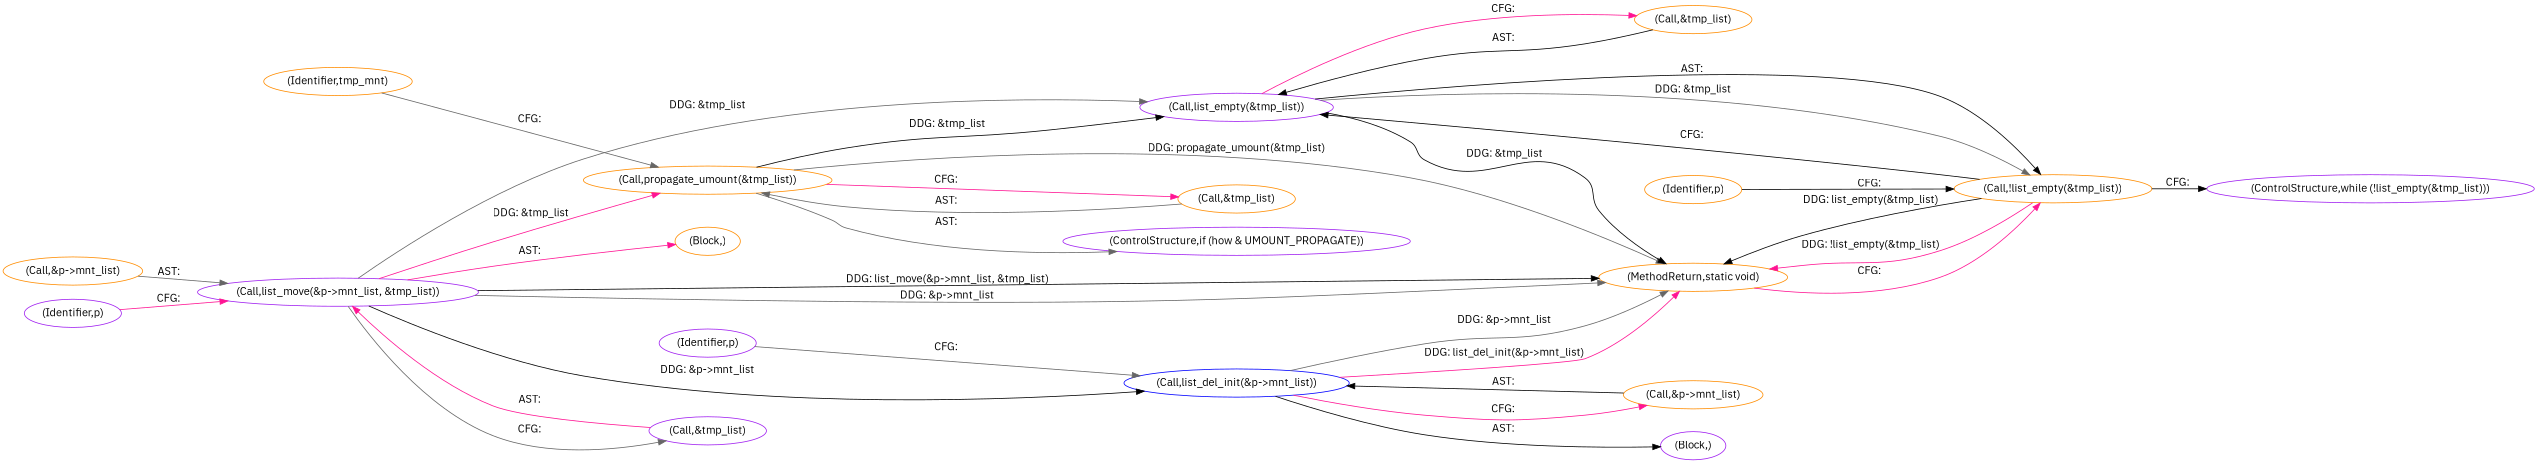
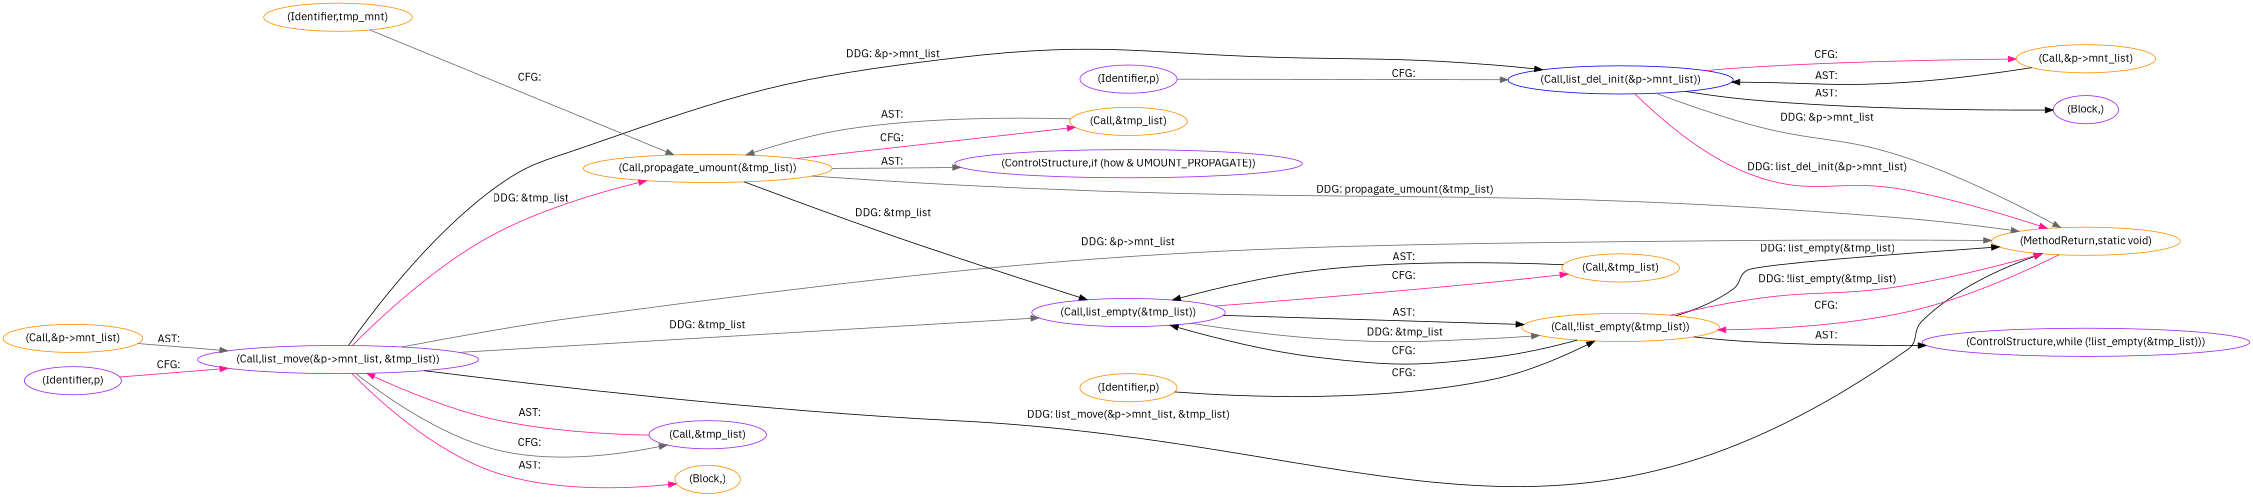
edge "(Call,list_empty(&tmp_list))" -> "(MethodReturn,static void)": removed, label "DDG: &tmp_list"
edge "(Call,!list_empty(&tmp_list))" -> "(ControlStructure,while (!list_empty(&tmp_list)))": label "CFG: " -> "AST: "
